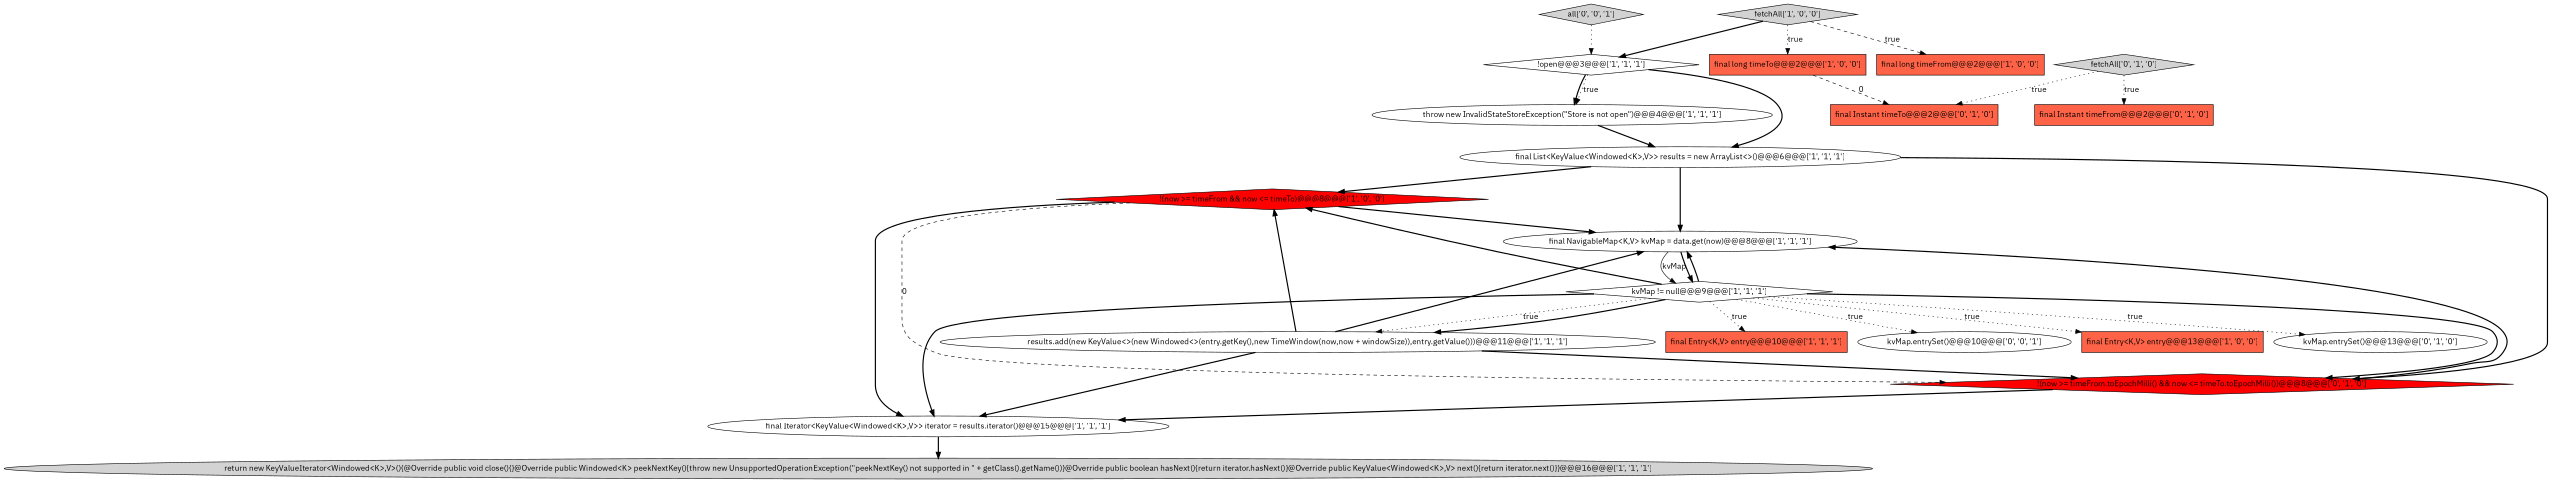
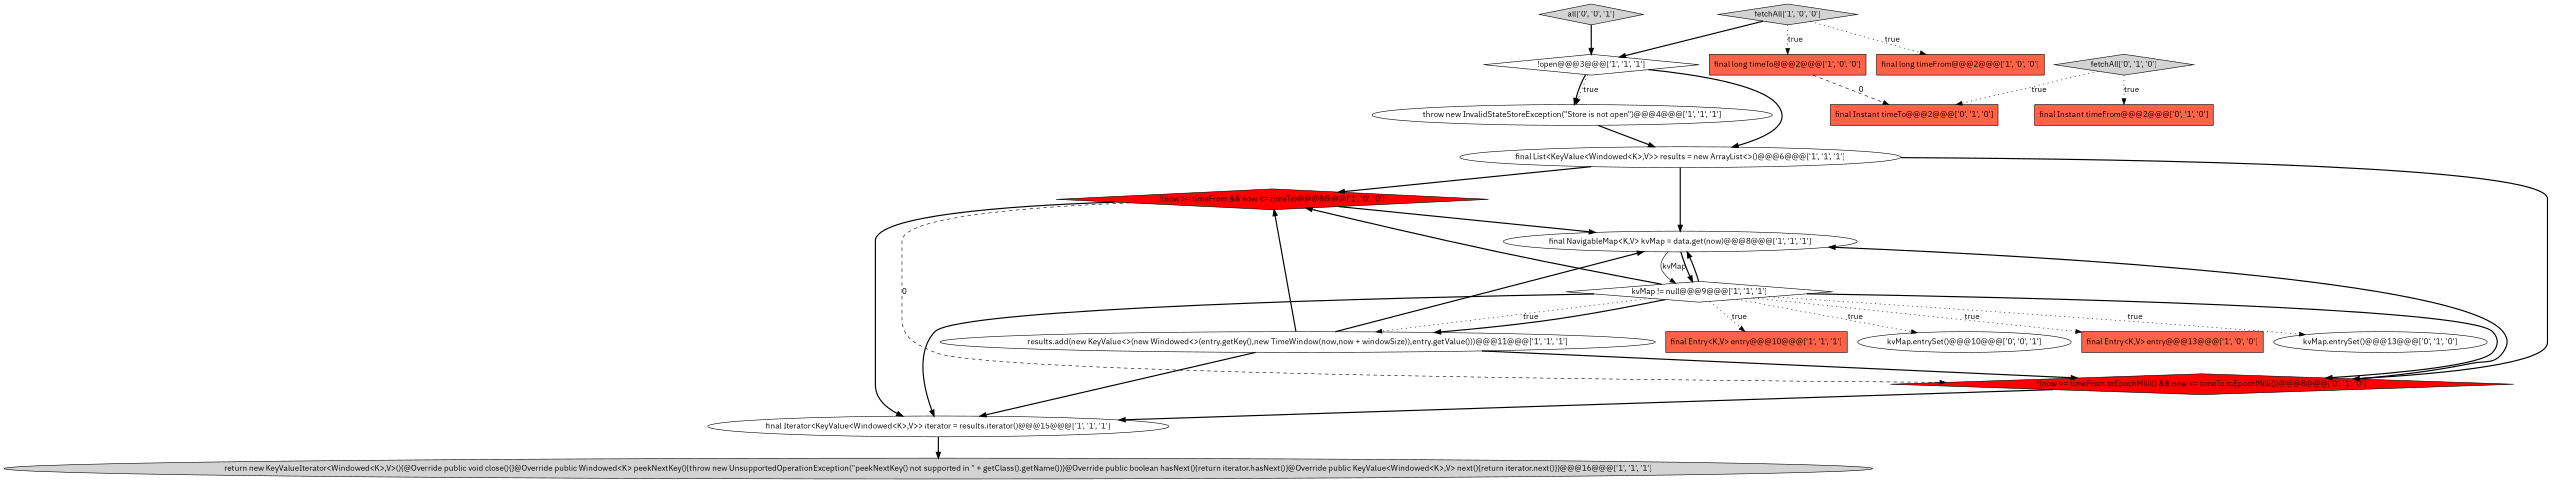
edge "all['0', '0', '1']" -> "!open@@@3@@@['1', '1', '1']": style dotted -> bold
edge "fetchAll['1', '0', '0']" -> "final long timeFrom@@@2@@@['1', '0', '0']": style dashed -> dotted
